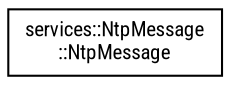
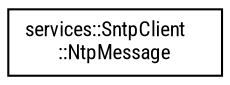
node "services::NtpMessage ::NtpMessage": label "services::NtpMessage ::NtpMessage" -> "services::SntpClient ::NtpMessage"
